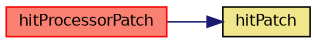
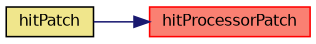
edge "hitProcessorPatch" -> "hitPatch": reversed
